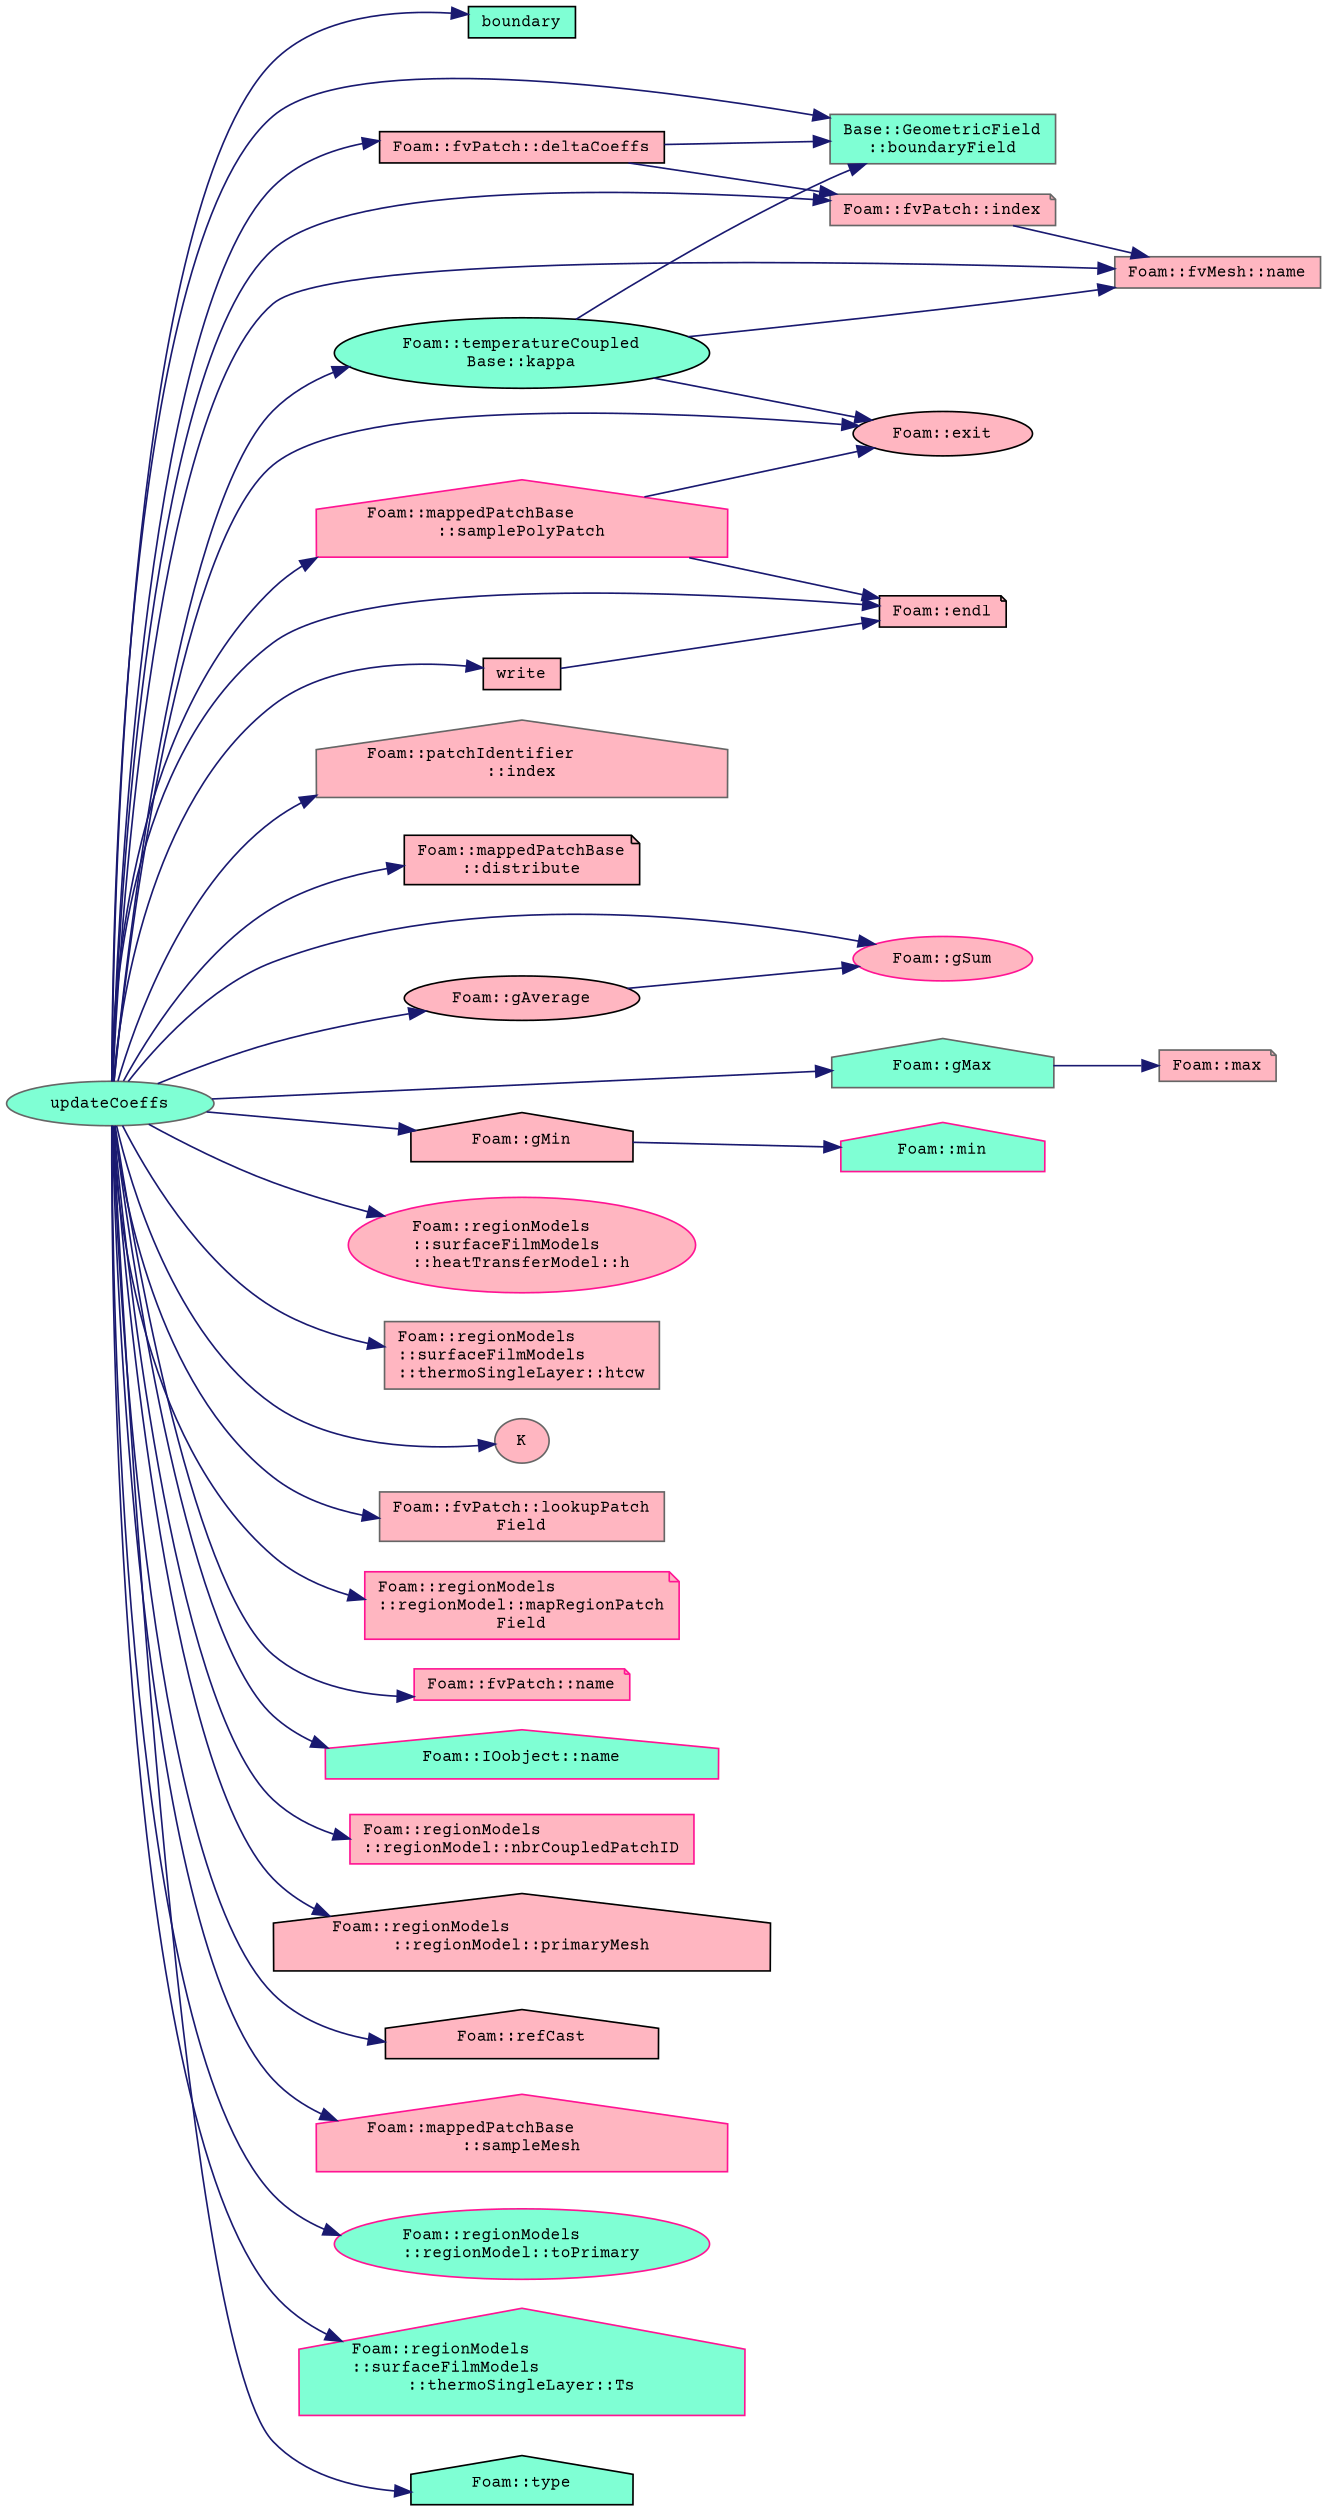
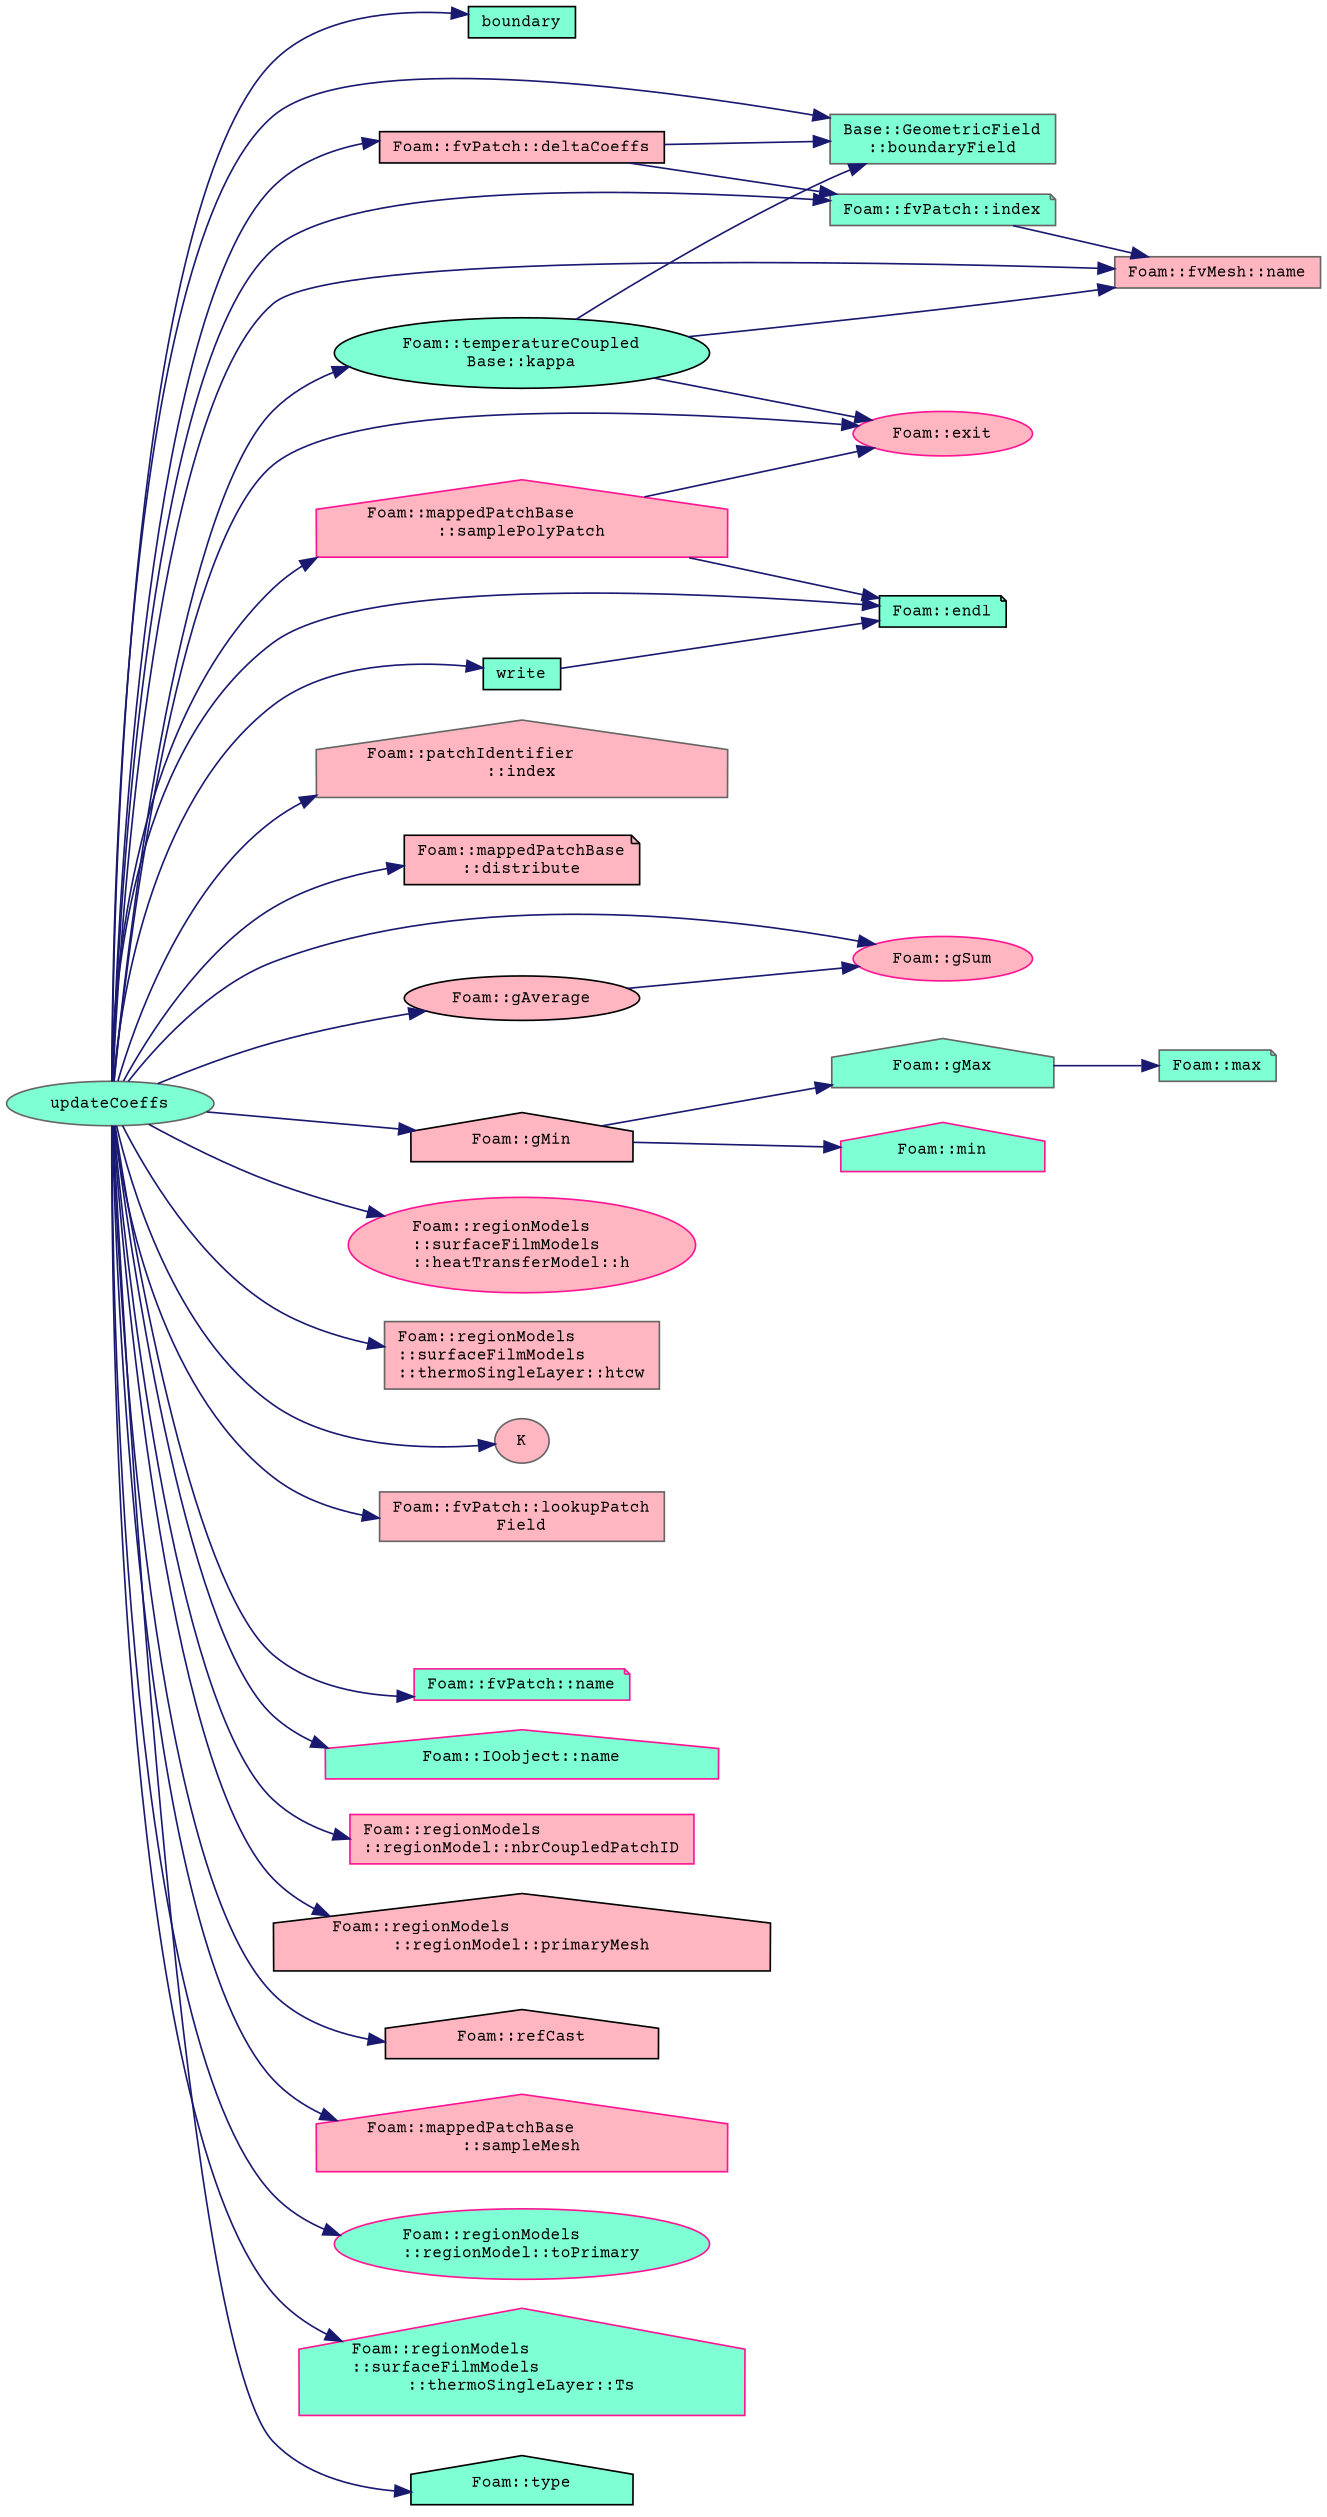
node "Foam::fvPatch::index": fillcolor lightpink -> aquamarine
node "Foam::exit": color black -> deeppink
node "Foam::endl": fillcolor lightpink -> aquamarine
node "write": fillcolor lightpink -> aquamarine
node "Foam::max": fillcolor lightpink -> aquamarine
edge "updateCoeffs" -> "Foam::gMax": now "Foam::gMin" -> "Foam::gMax"
node "Foam::regionModels ::regionModel::mapRegionPatch Field": removed
node "Foam::fvPatch::name": fillcolor lightpink -> aquamarine
